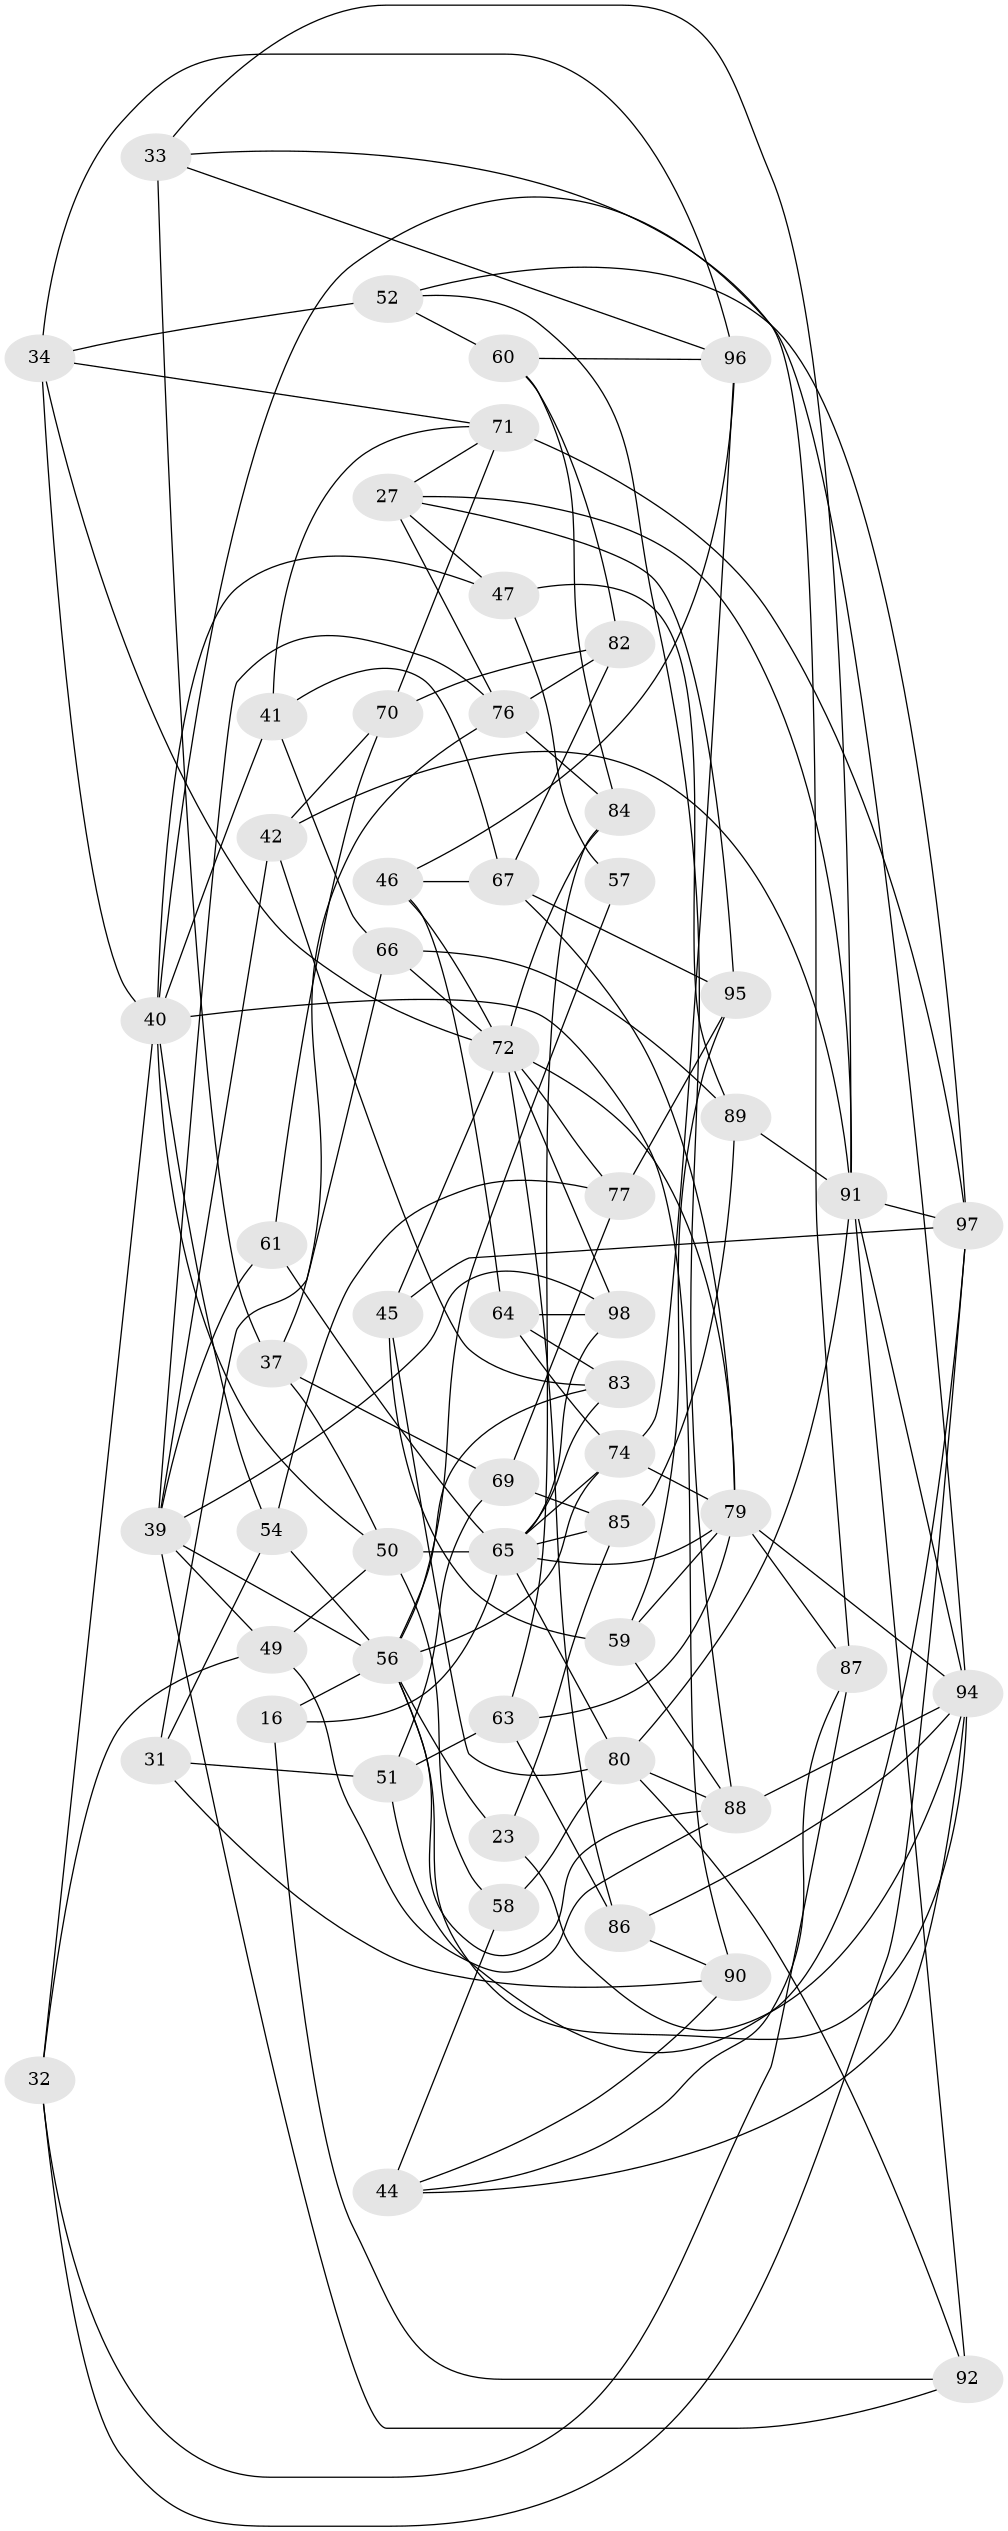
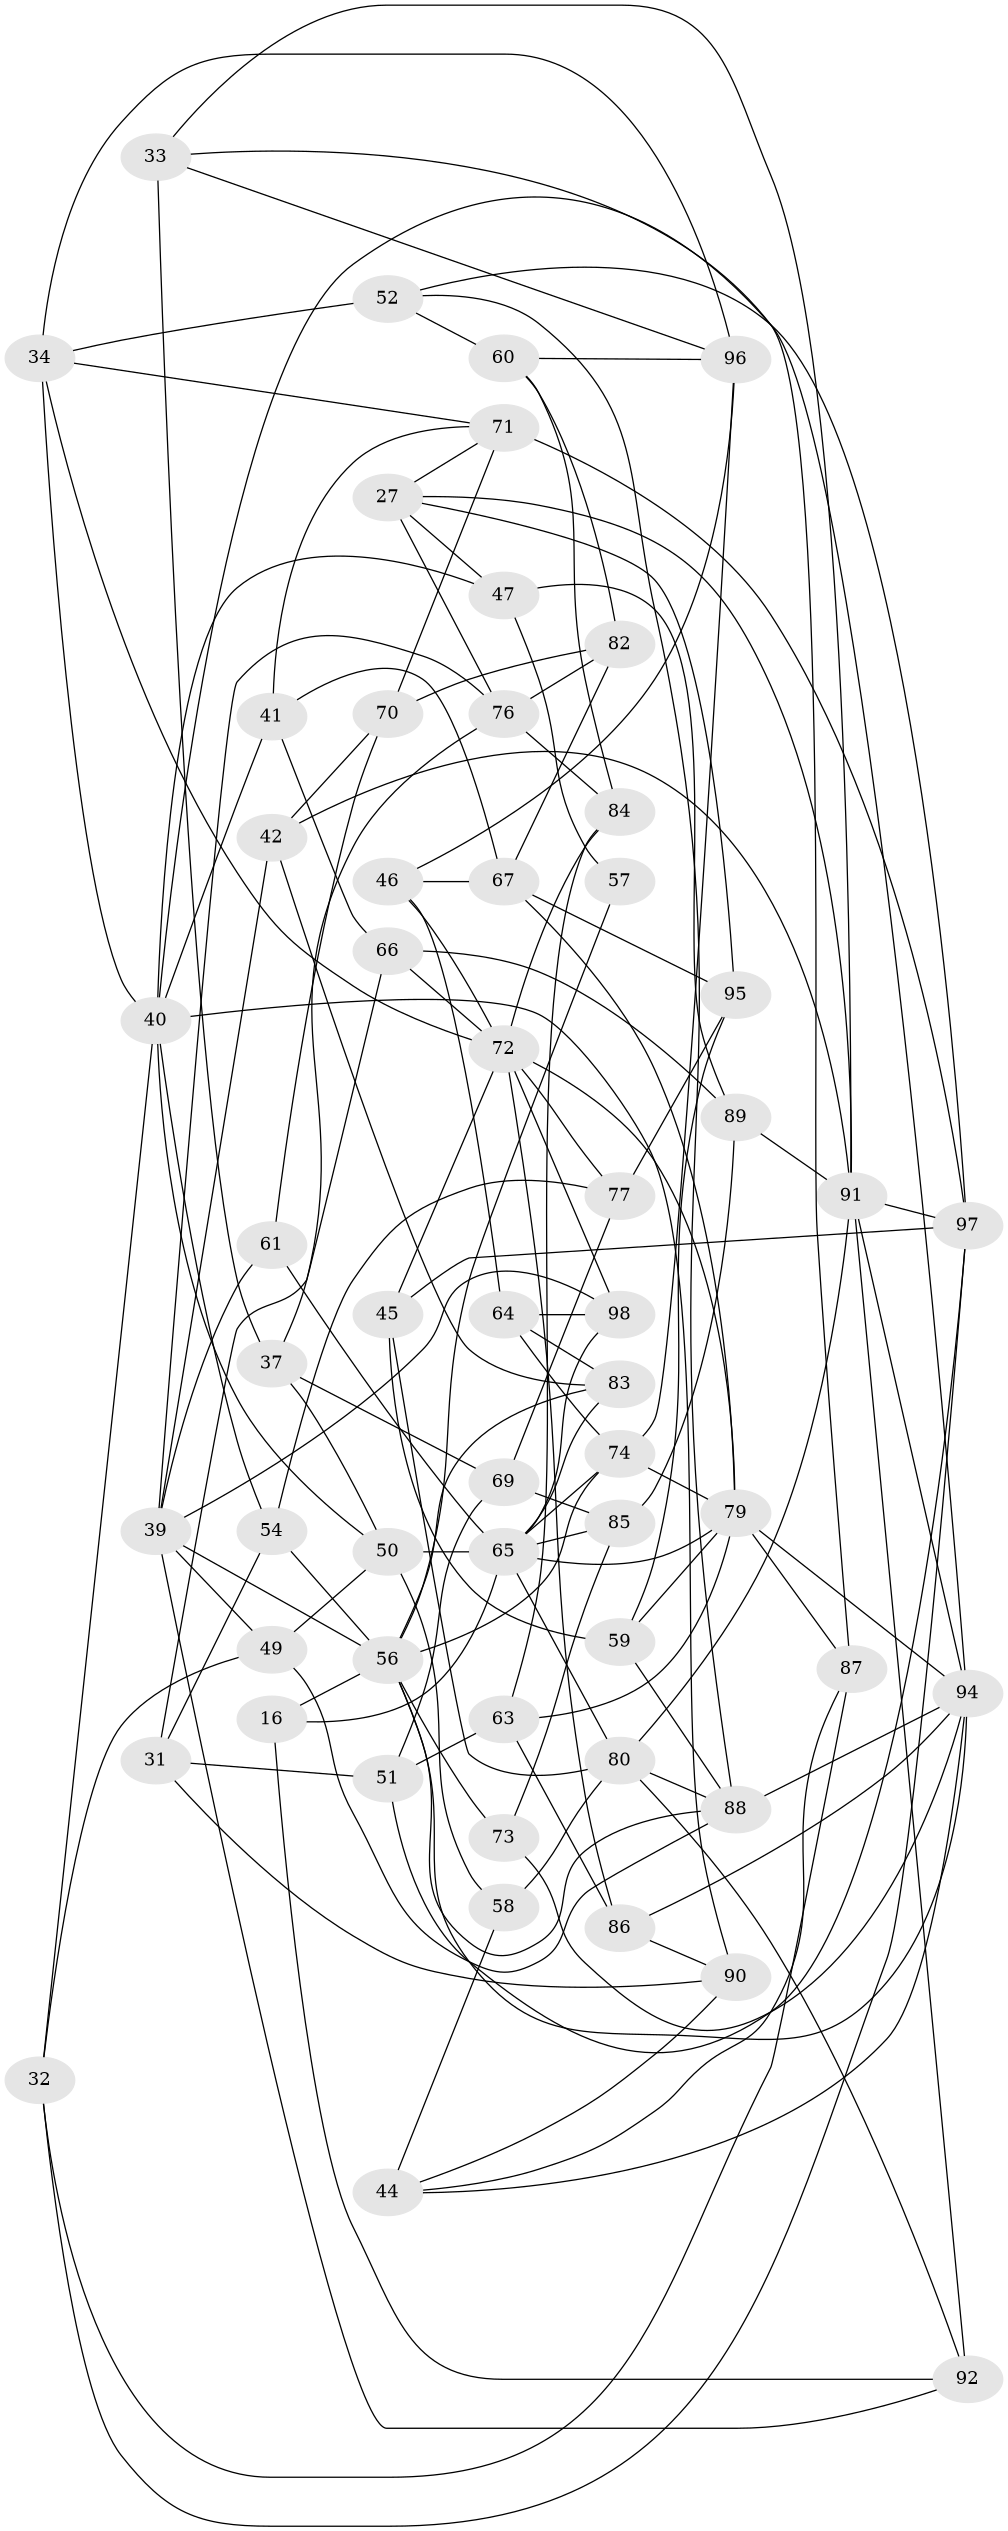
node "23": label "23" -> "73"
